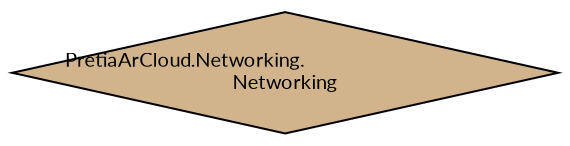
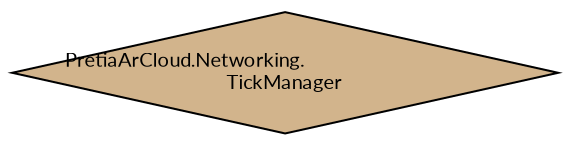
node "PretiaArCloud.Networking. Networking": label "PretiaArCloud.Networking. Networking" -> "PretiaArCloud.Networking. TickManager"
